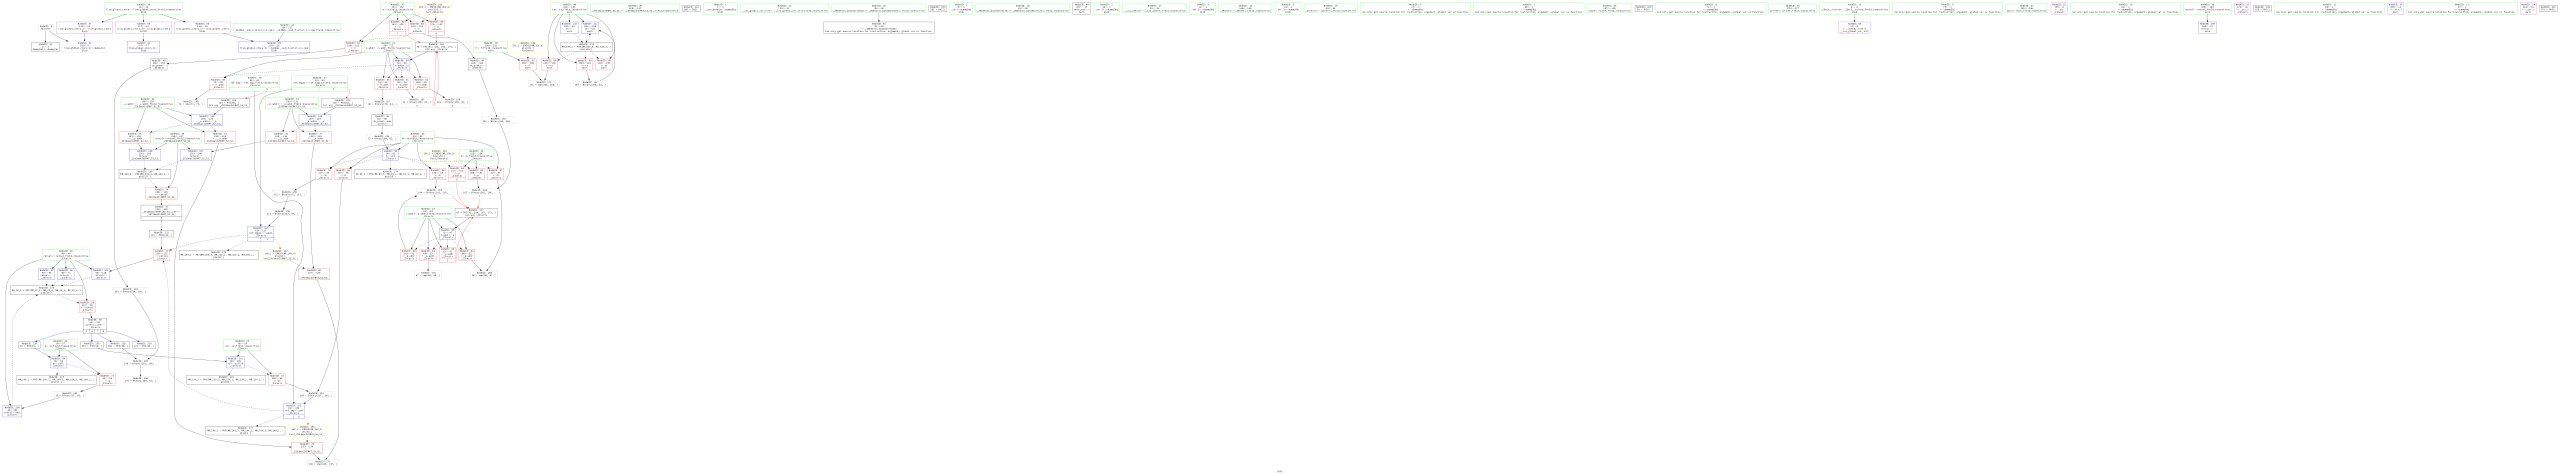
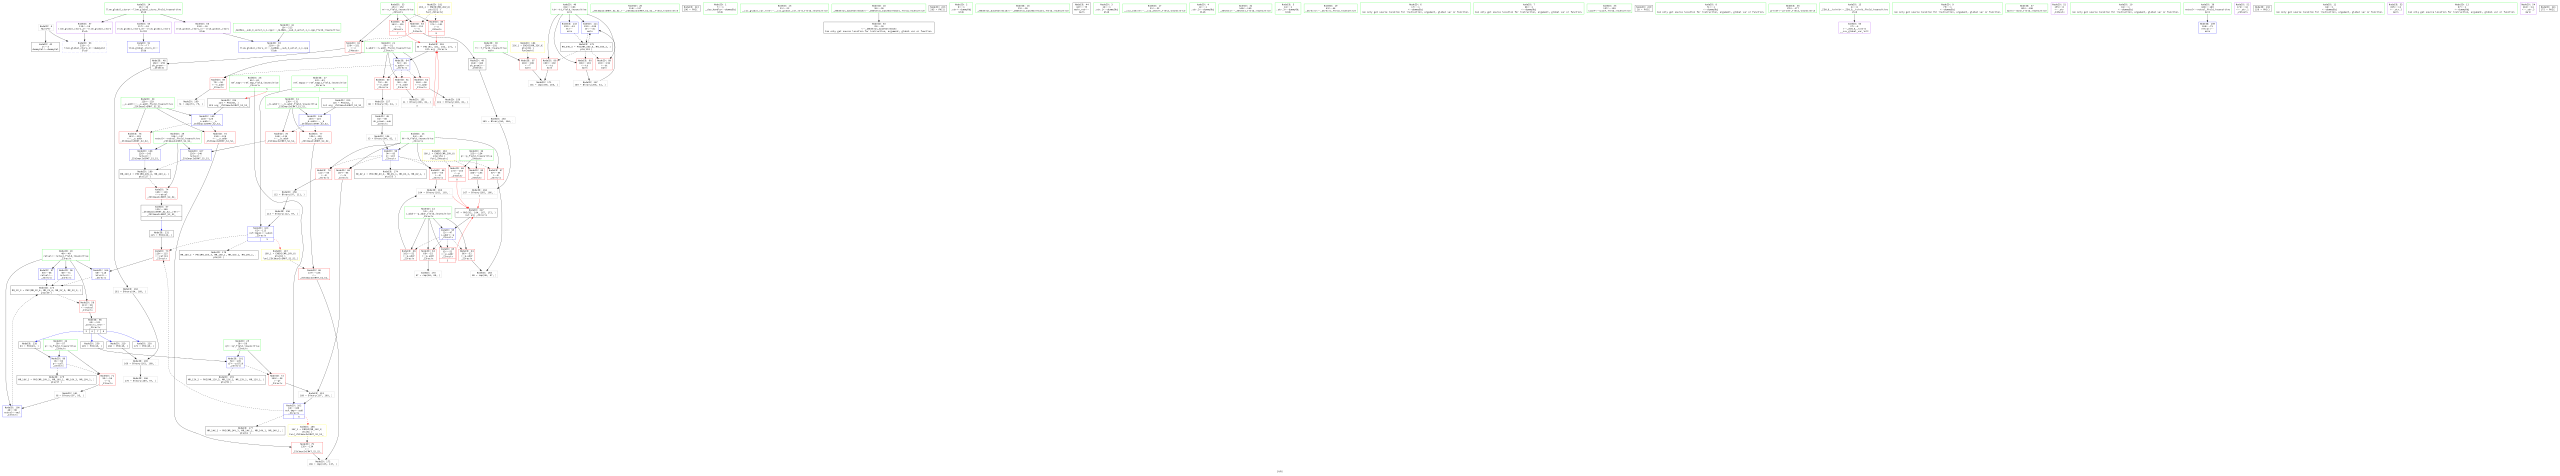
edge "NodeID: 27" -> "NodeID: 225": removed
